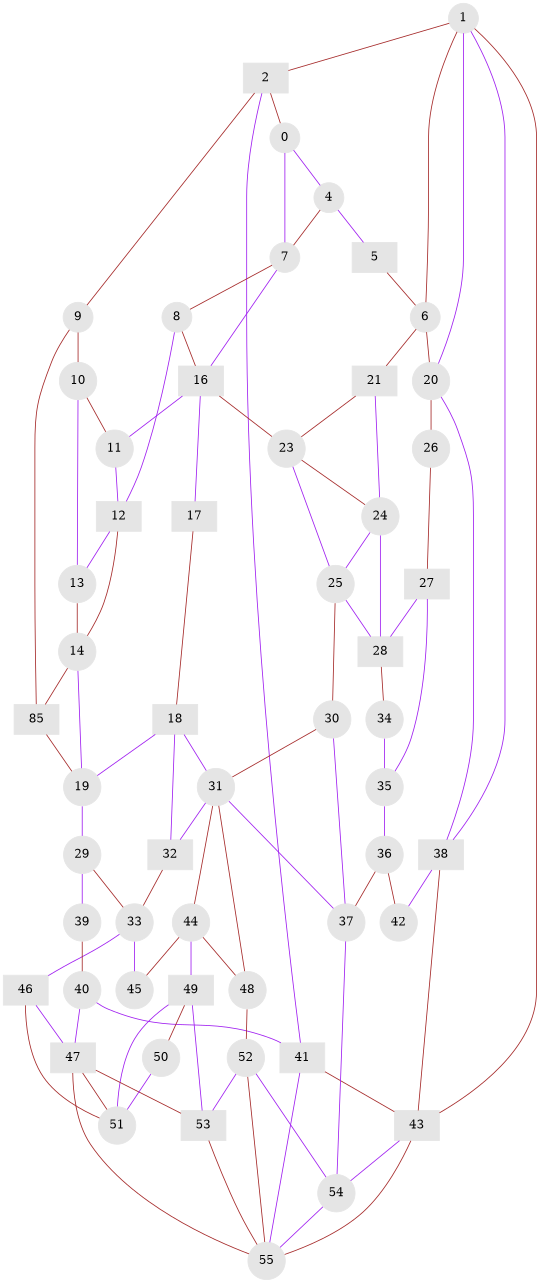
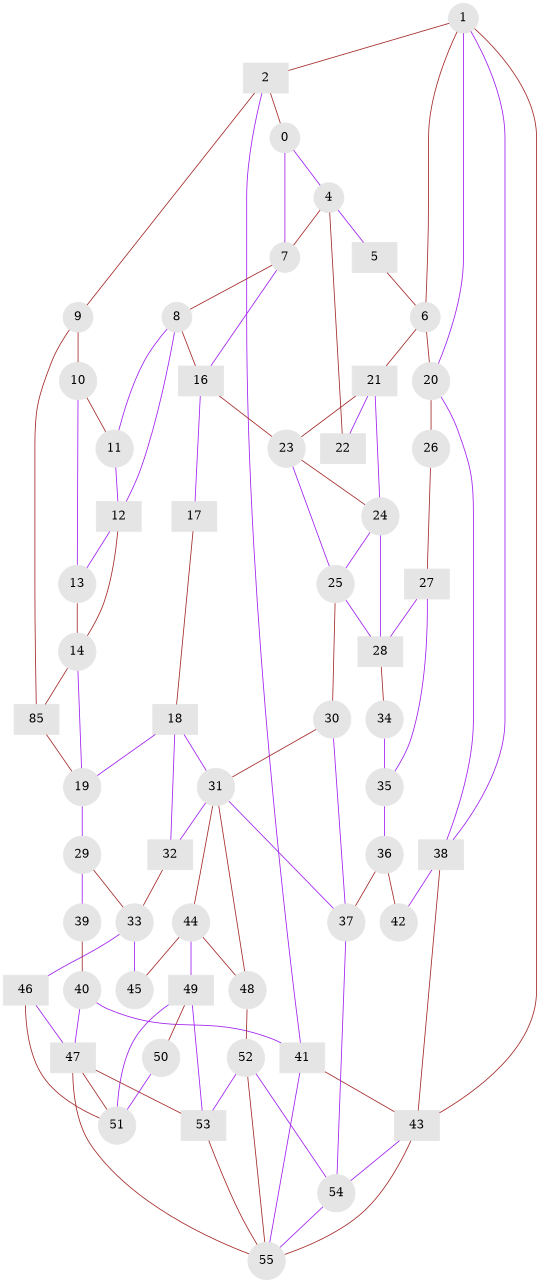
edge "16" -- "11": now "8" -- "11"
node "22": added
